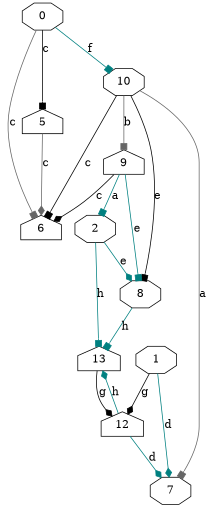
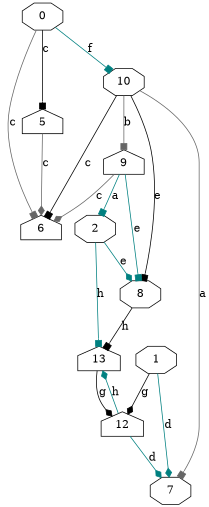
edge "9" -> "6": color black -> gray40
edge "8" -> "13": color teal -> black
